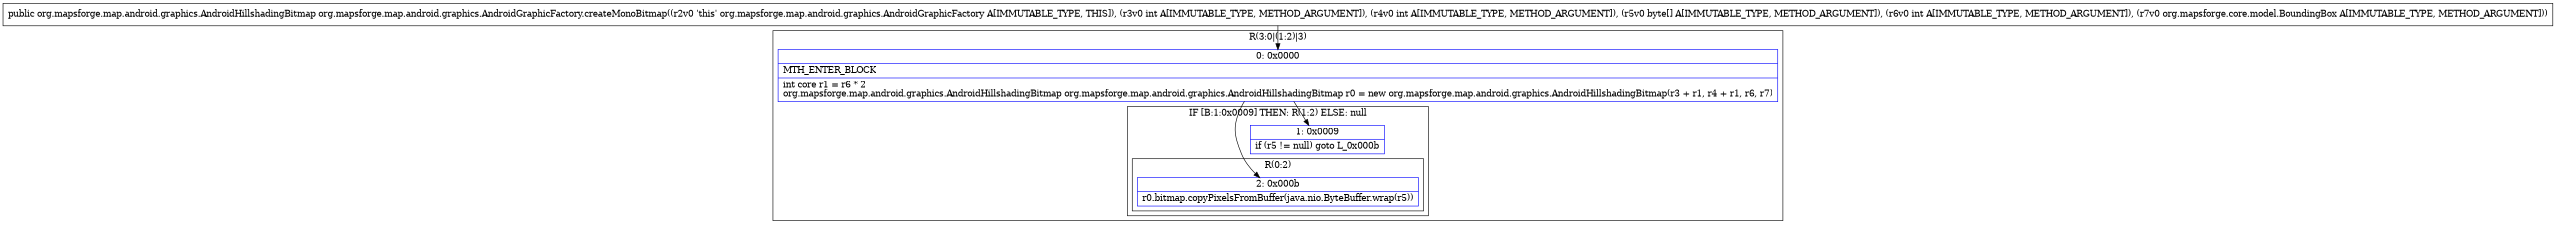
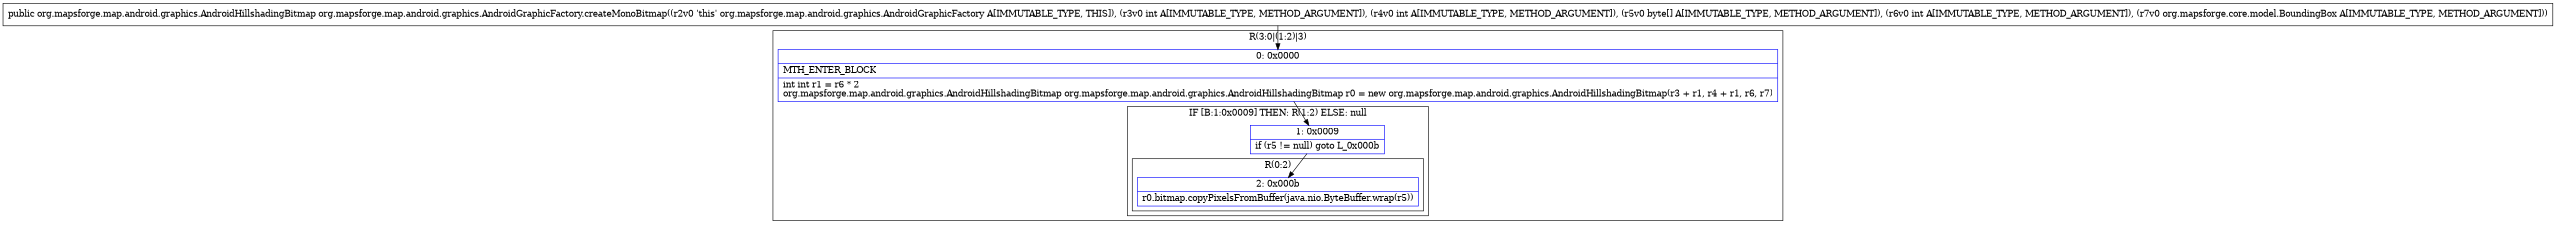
node "0: 0x0000": text "int core r1 = r6 * 2" -> "int int r1 = r6 * 2"
edge "0: 0x0000" -> "2: 0x000b": now "1: 0x0009" -> "2: 0x000b"
